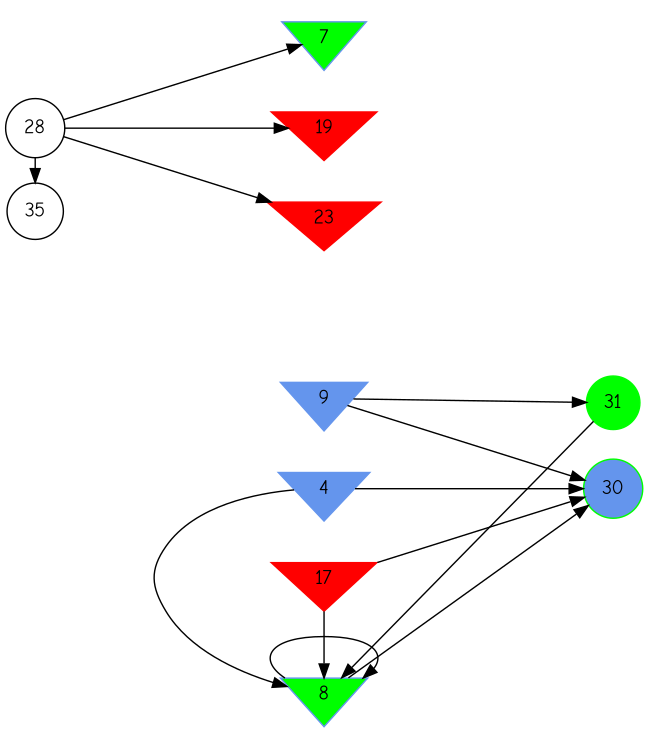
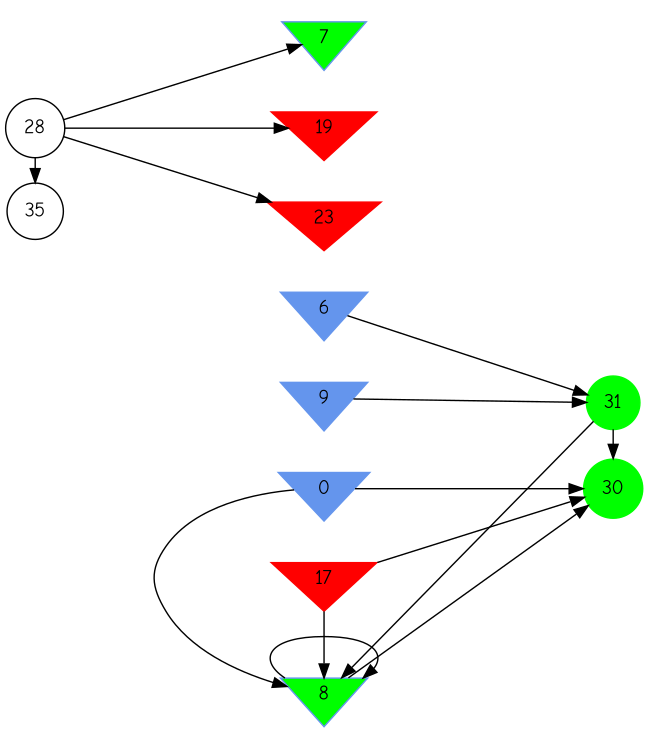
node "6": added
edge "9" -> "30": now "31" -> "30"
node "4": label "4" -> "0"
node "30": fillcolor cornflowerblue -> green
